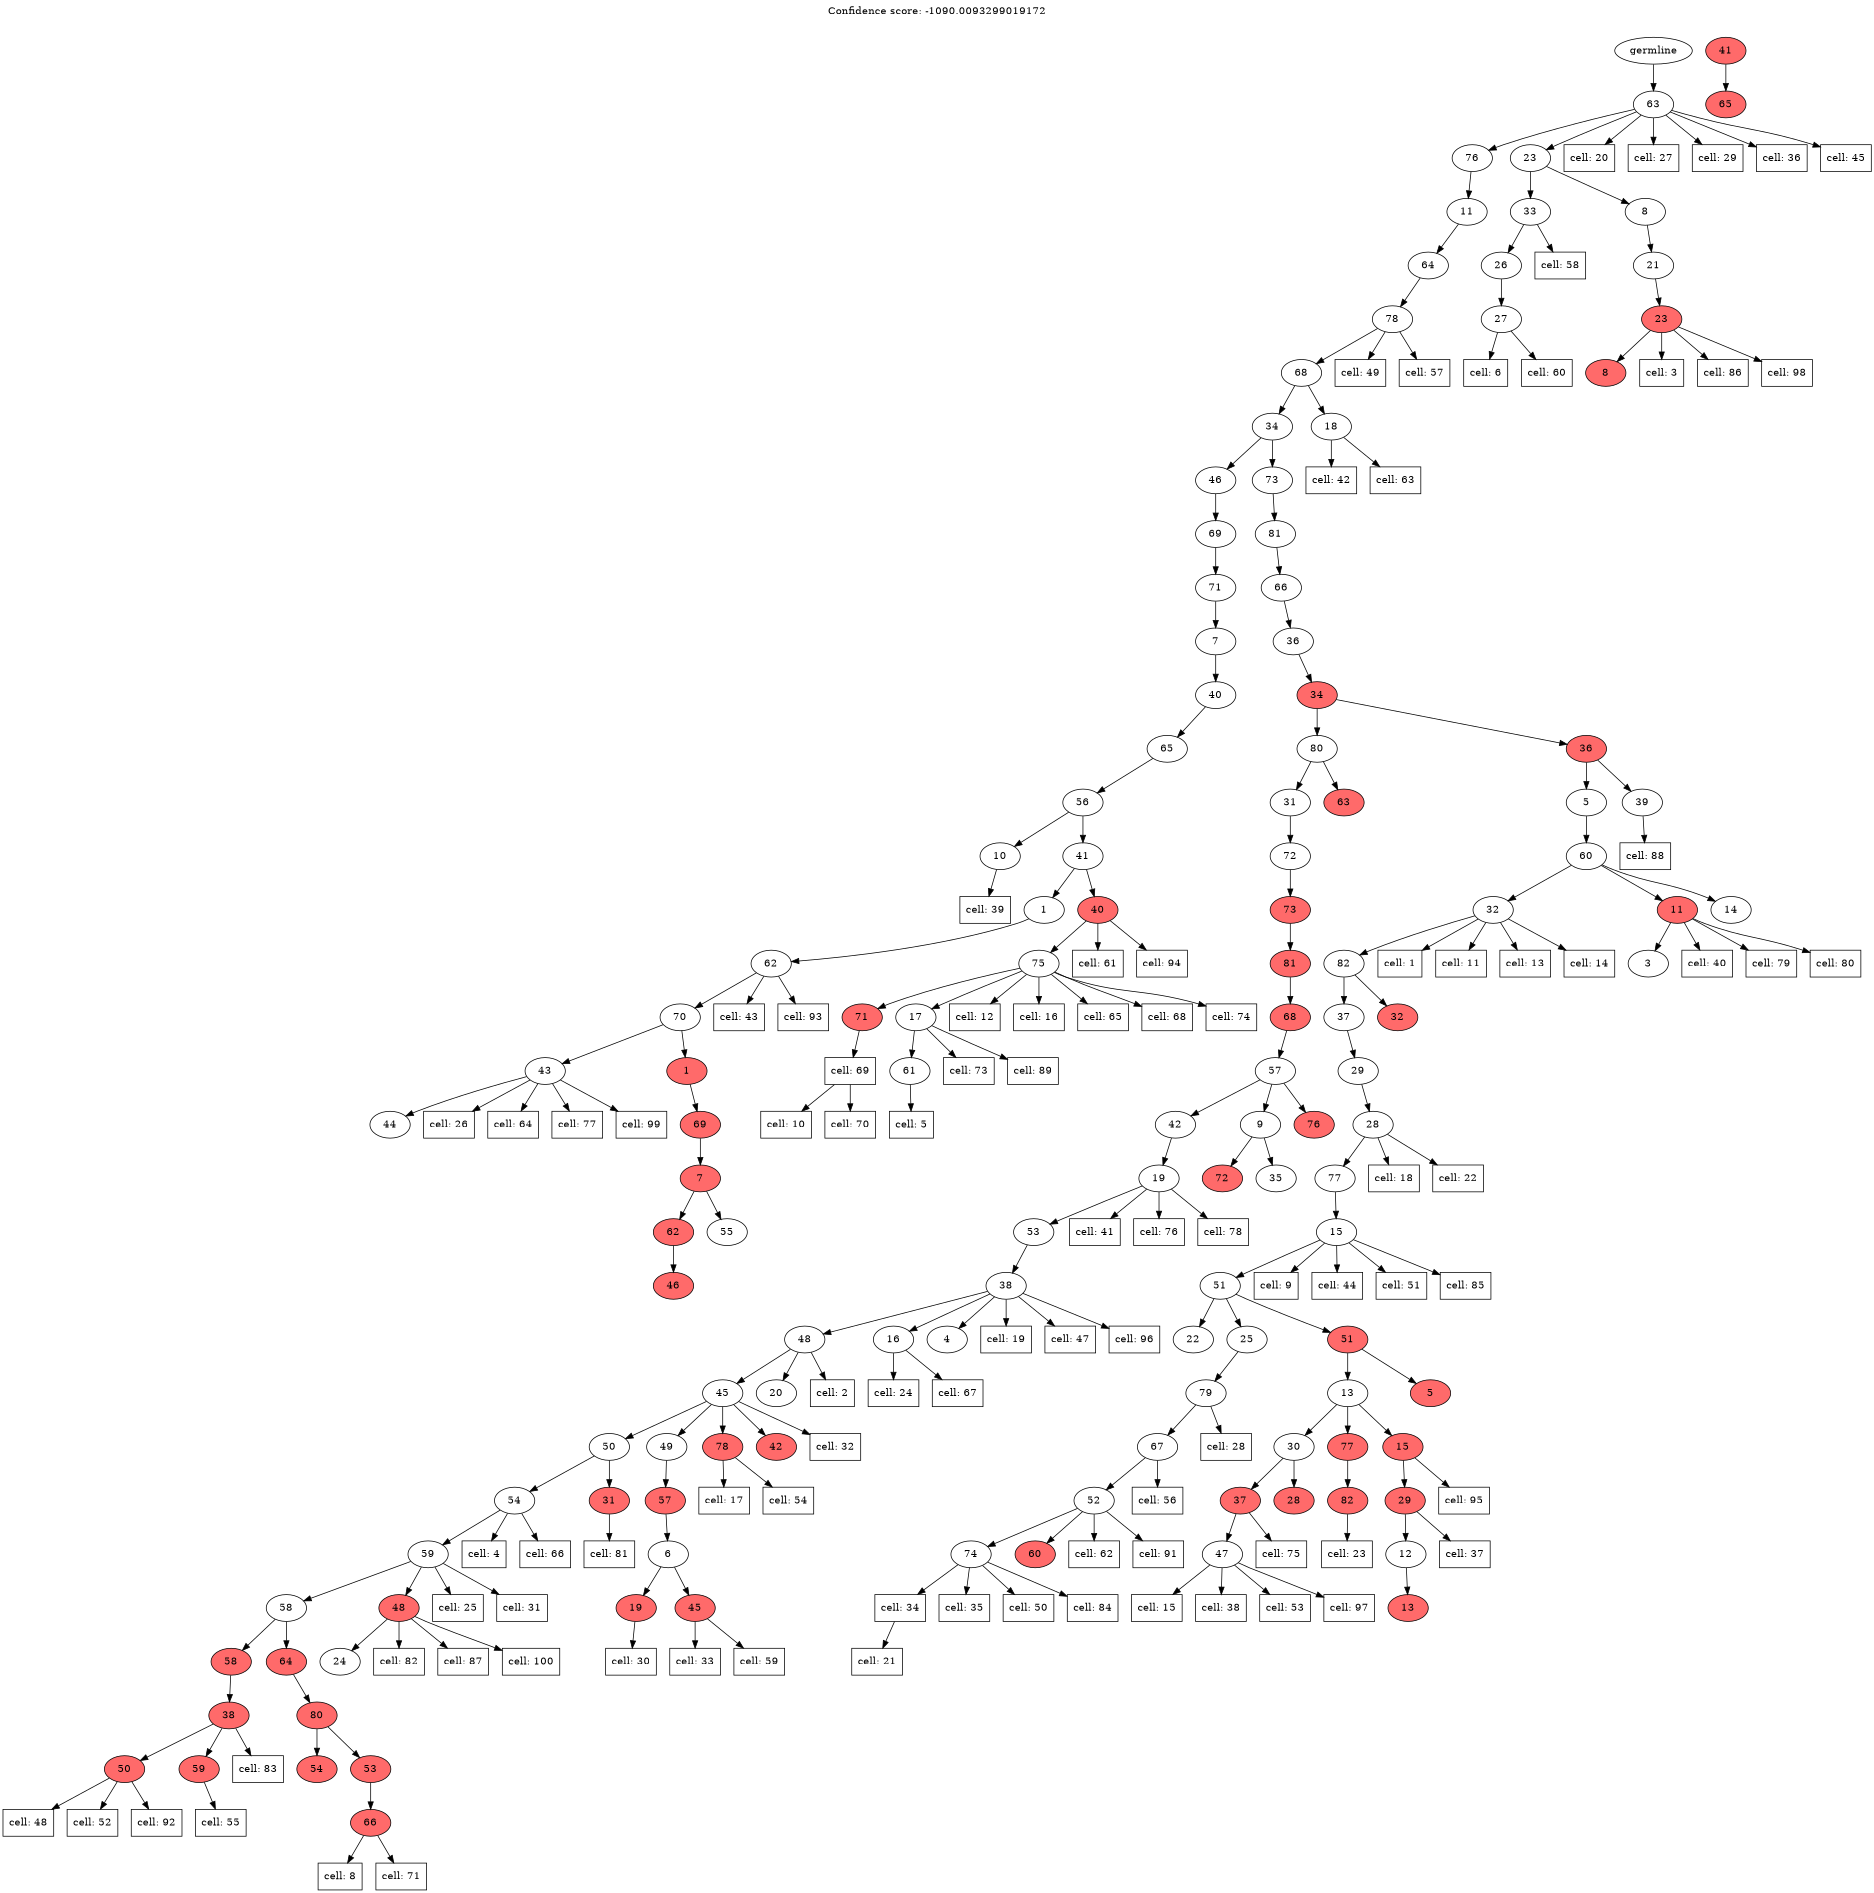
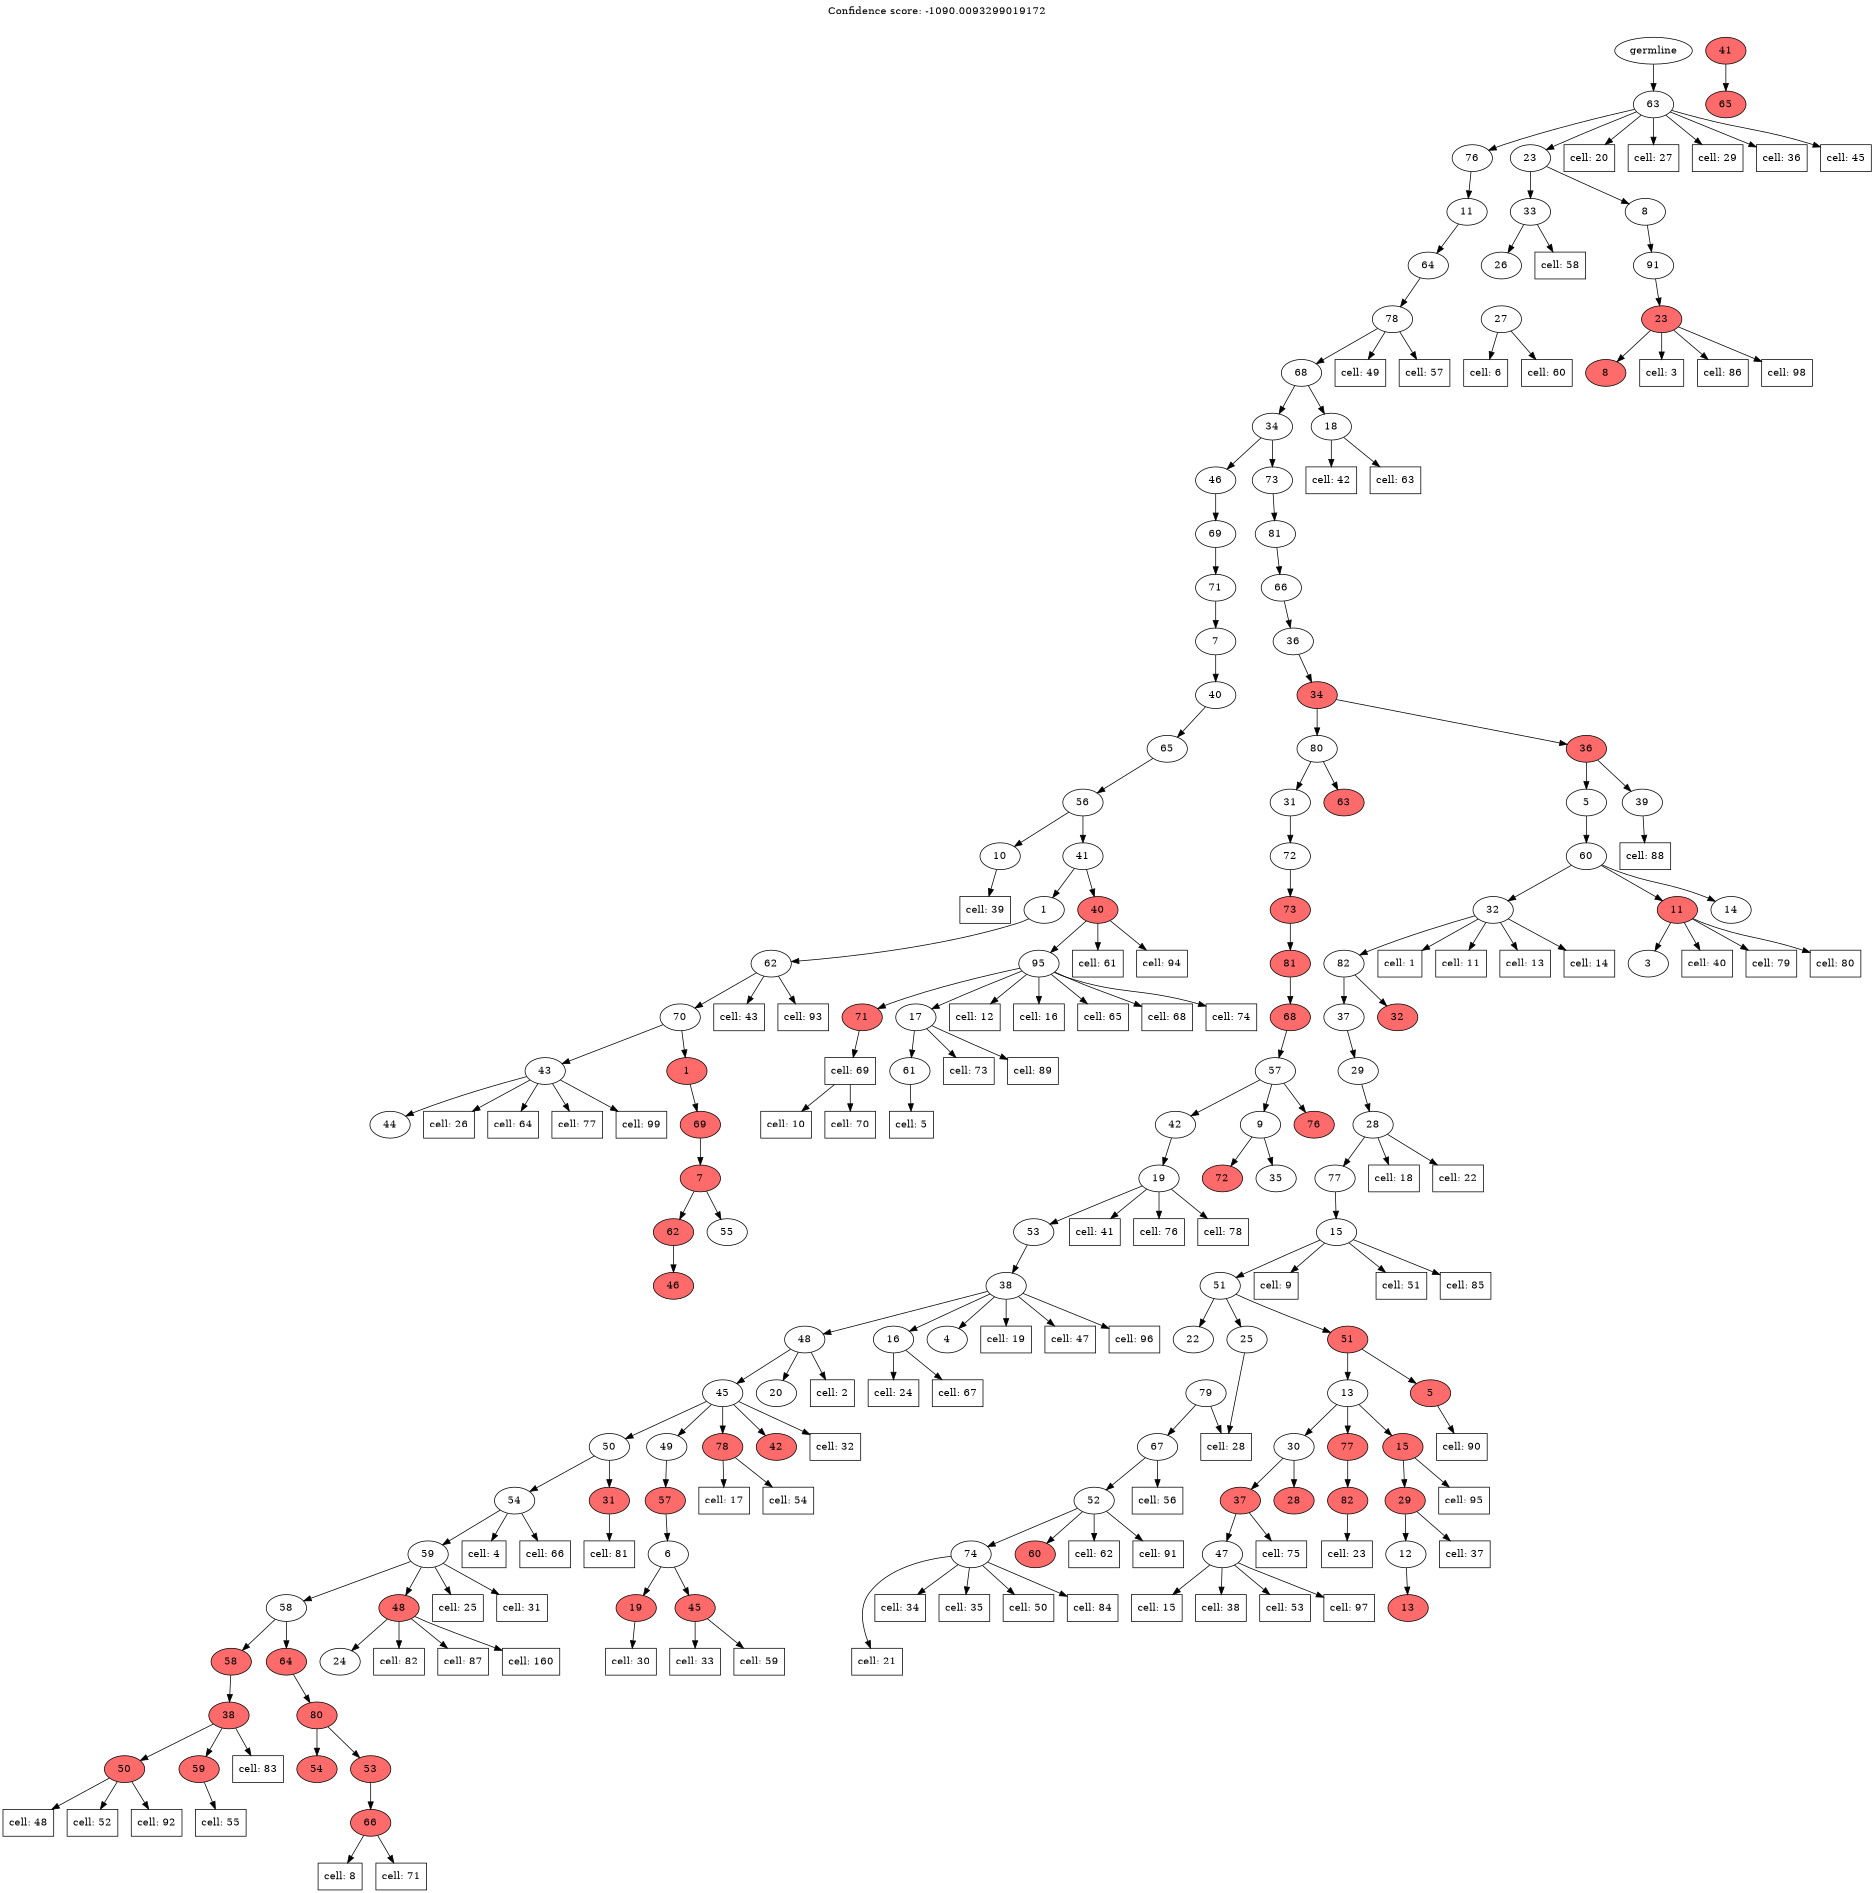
node "21": label "21" -> "91"
edge "26" -> "27": removed
node "75": label "75" -> "95"
node "cell: 44": removed
edge "25" -> "79": now "25" -> "cell: 28"
node "cell: 90": added
edge "cell: 34" -> "cell: 21": now "74" -> "cell: 21"
node "cell: 100": label "cell: 100" -> "cell: 160"
